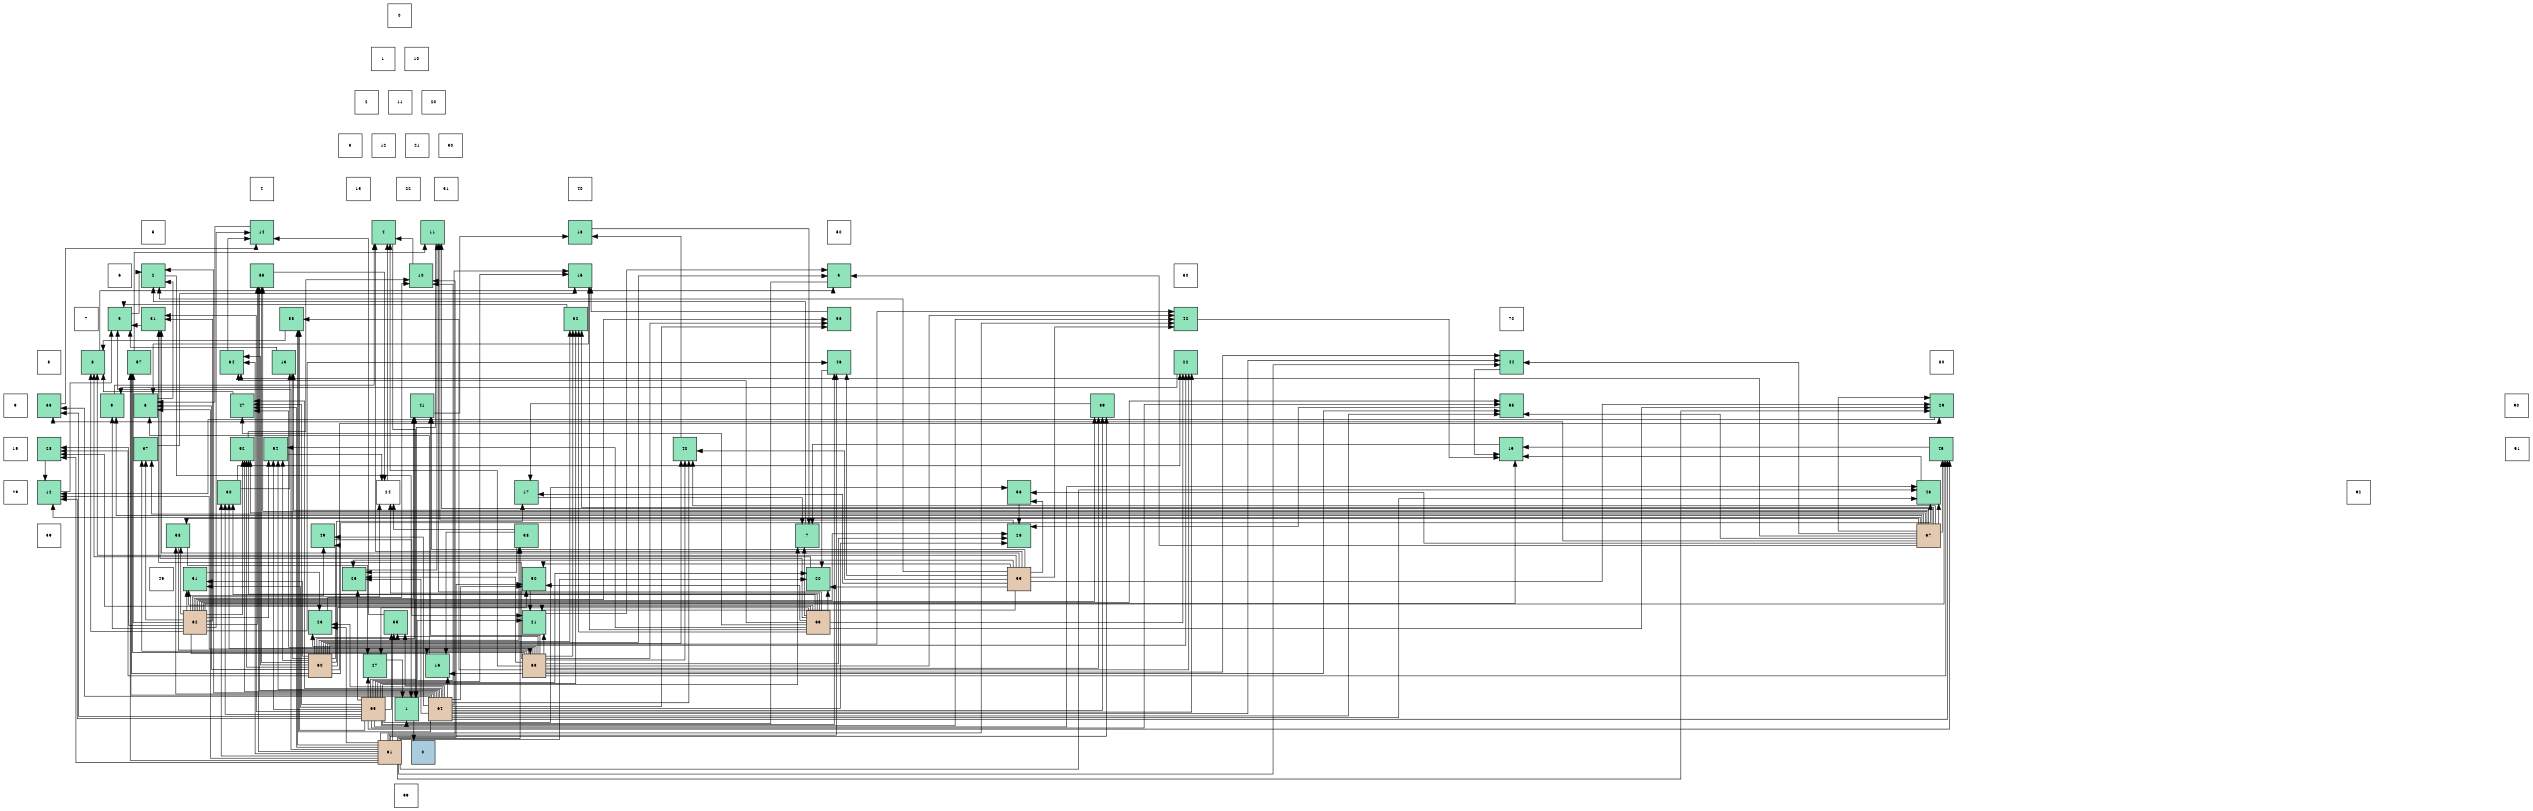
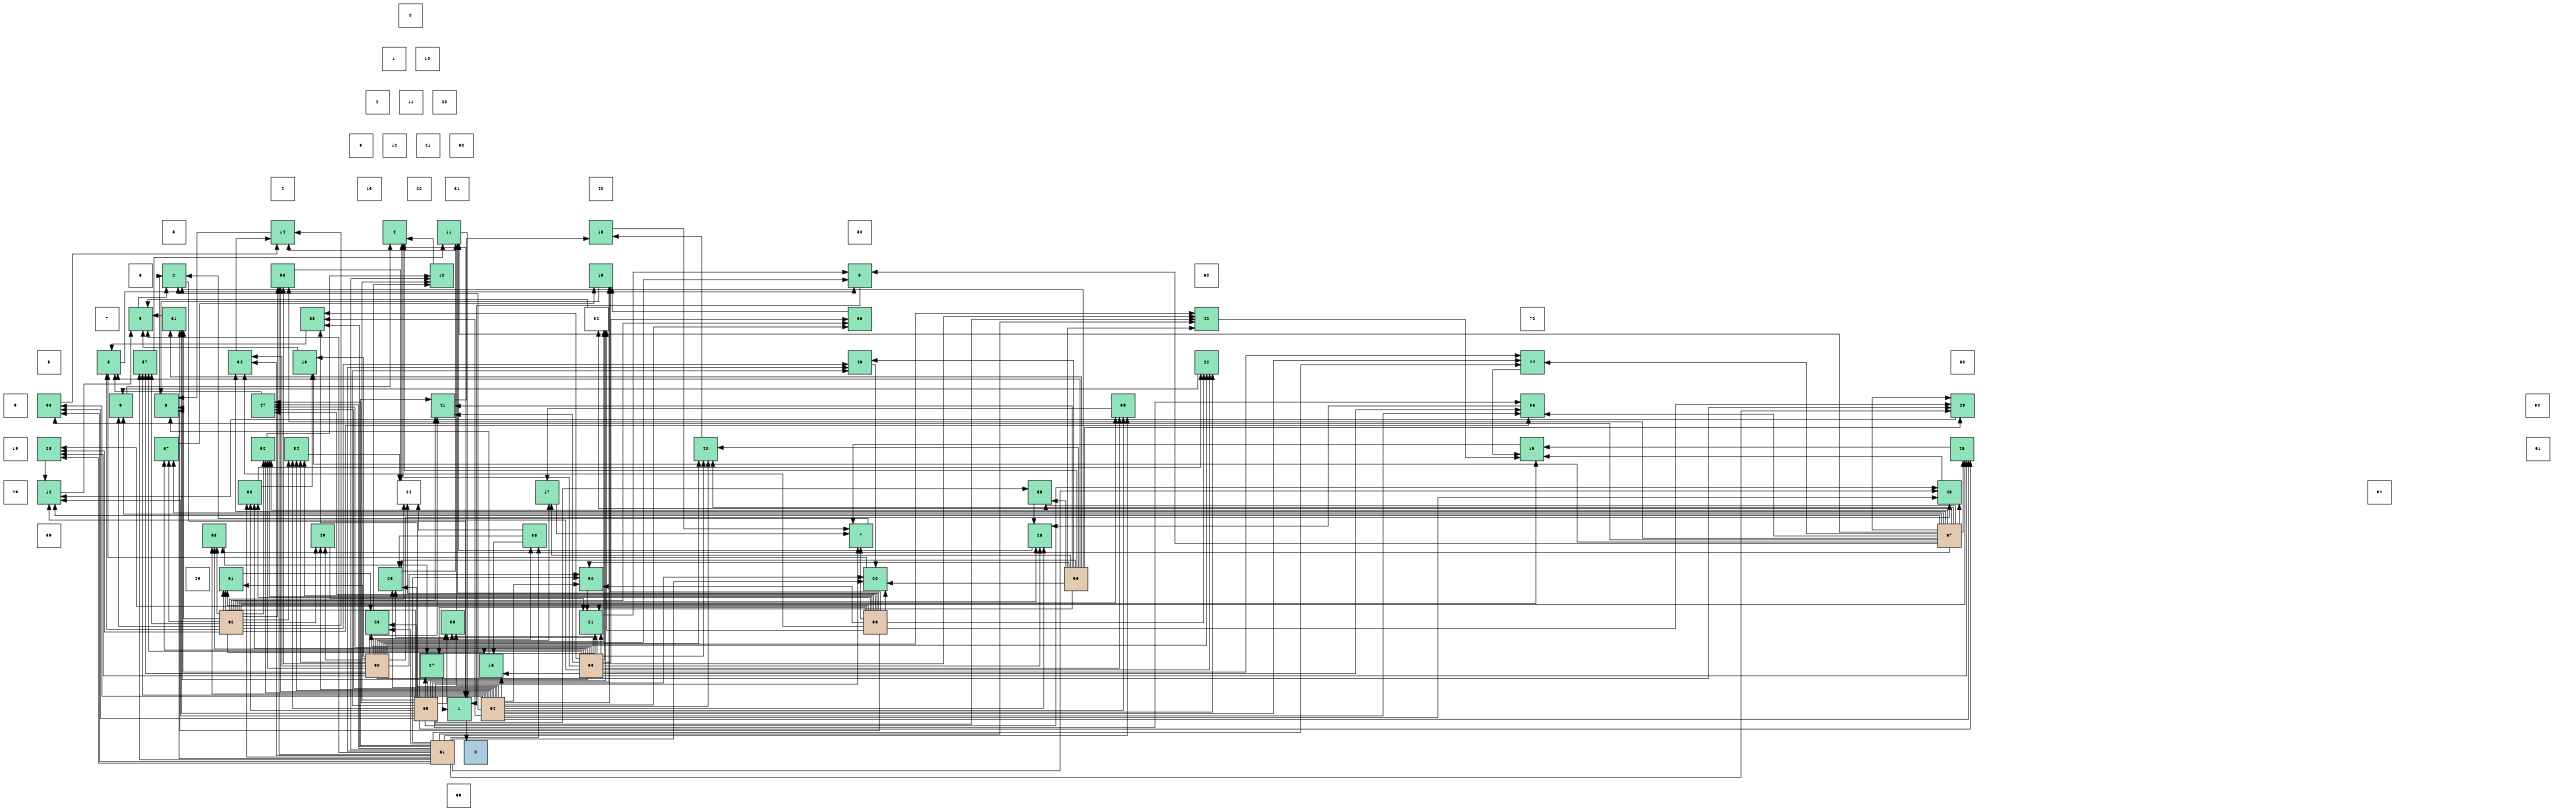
node "32": fillcolor #91e3bb -> #ffffff
edge "58" -> "63": reversed
edge "61" -> "33": added
